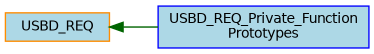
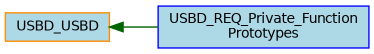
node "USBD_REQ": label "USBD_REQ" -> "USBD_USBD"
